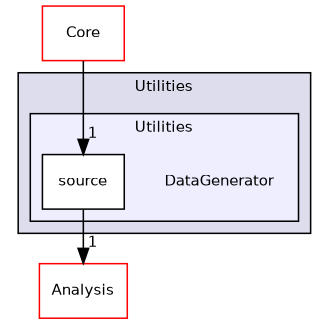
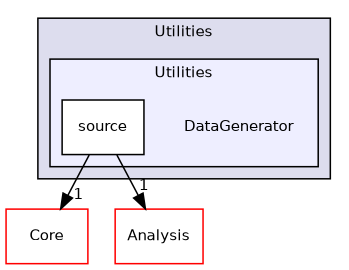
edge "Core" -> "source": reversed
